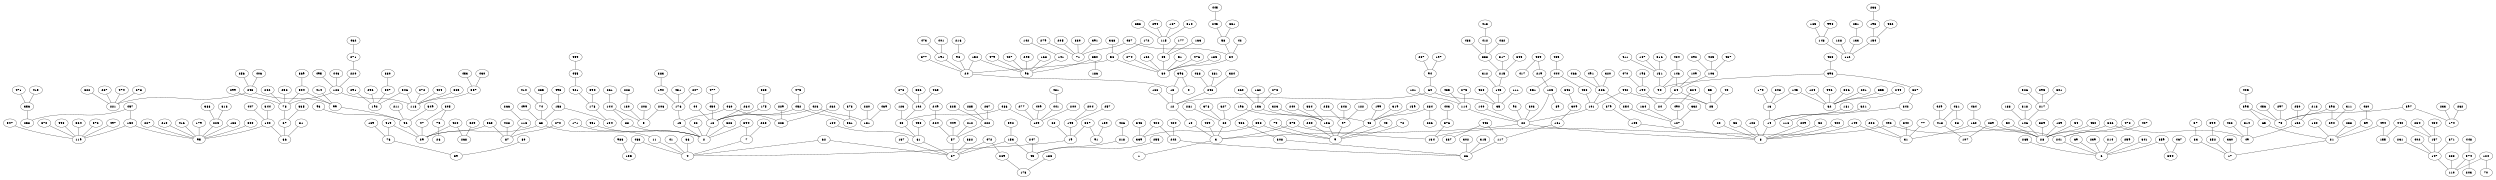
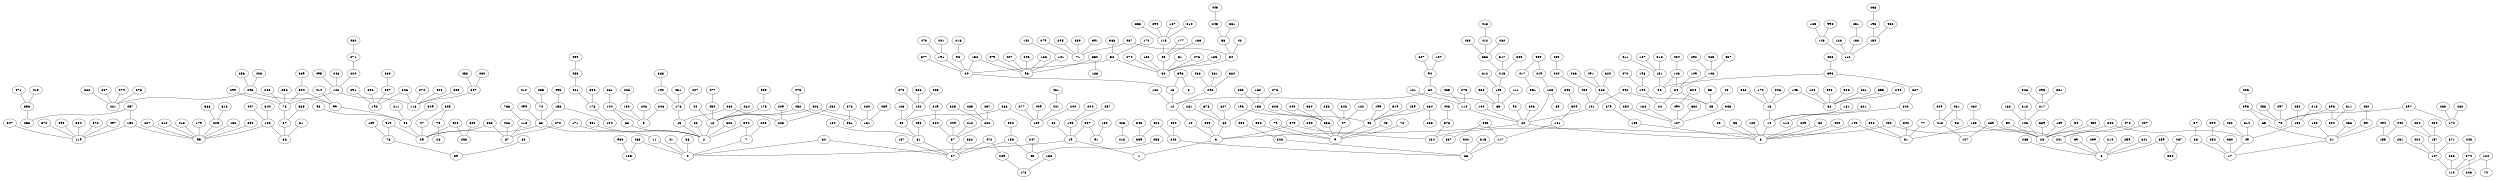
edge "444" -- "351": now "417" -- "351"
node "362": added
node "266": label "266" -> "766"
node "333": added
node "489": label "489" -> "589"
node "136": label "136" -> "636"
edge "358" -- "339": removed
edge "218" -- "45": removed
edge "19" -- "1": added
edge "49" -- "17": added
